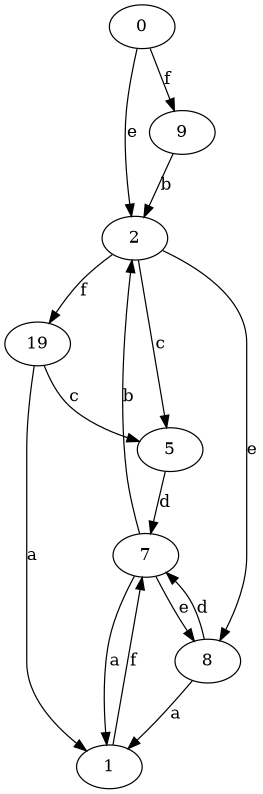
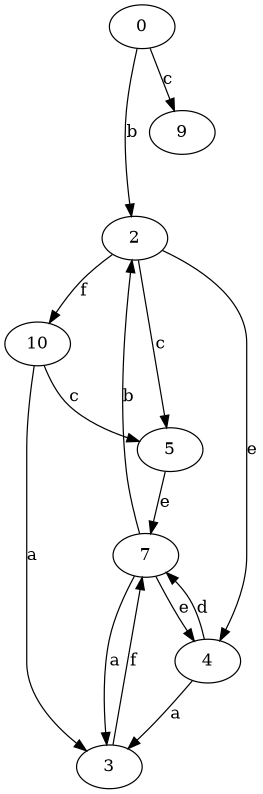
edge "0" -> "9": label "f" -> "c"
edge "0" -> "2": label "e" -> "b"
edge "9" -> "2": removed, label "b"
node "19": label "19" -> "10"
edge "5" -> "7": label "d" -> "e"
node "8": label "8" -> "4"
node "1": label "1" -> "3"
